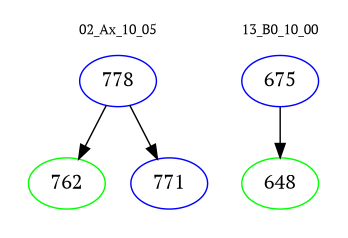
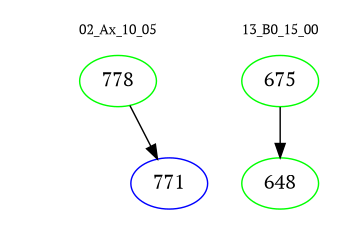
cluster "13_B0_10_00": label "13_B0_10_00" -> "13_B0_15_00"
node "778": color blue -> green
node "675": color blue -> green
node "762": removed
